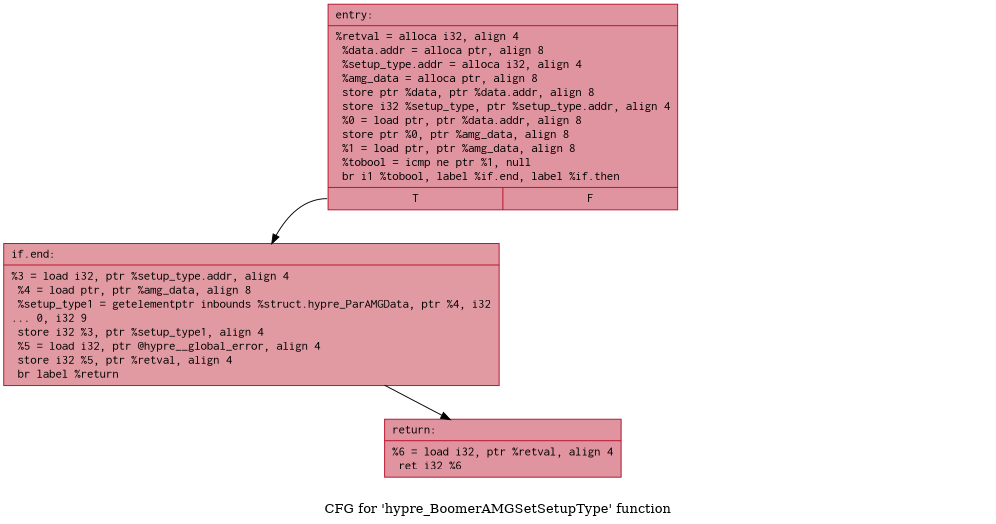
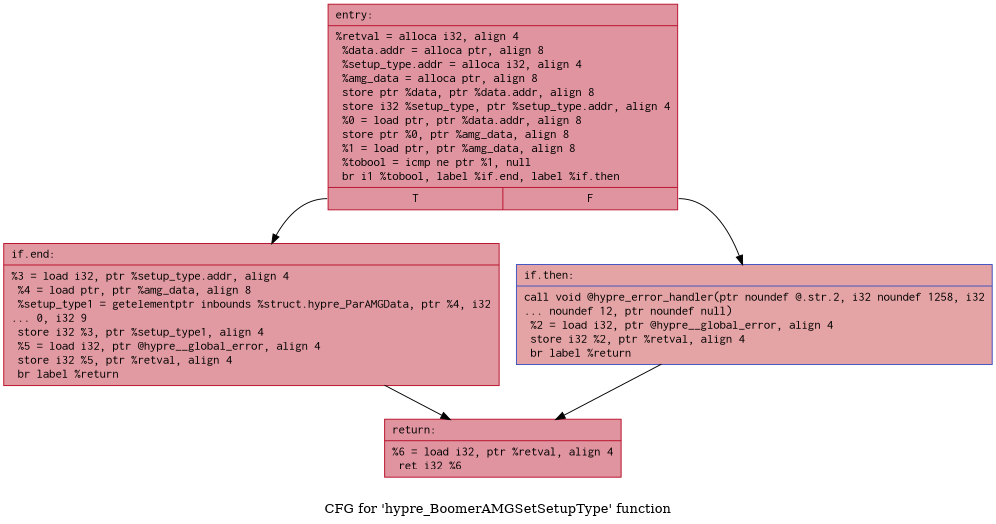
node "if.then:": added
